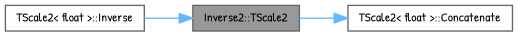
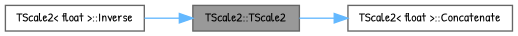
node "Inverse2::TScale2": label "Inverse2::TScale2" -> "TScale2::TScale2"
